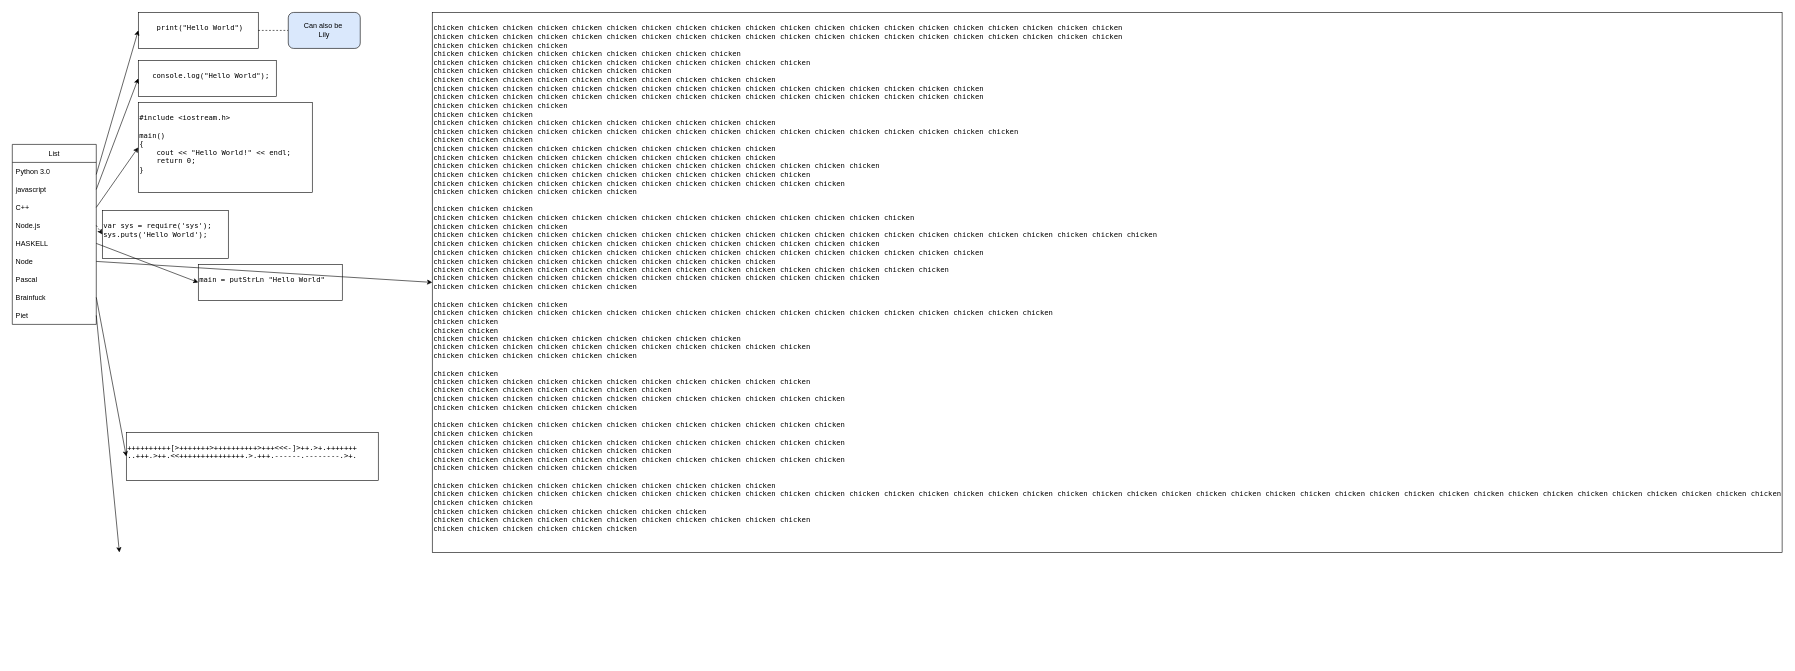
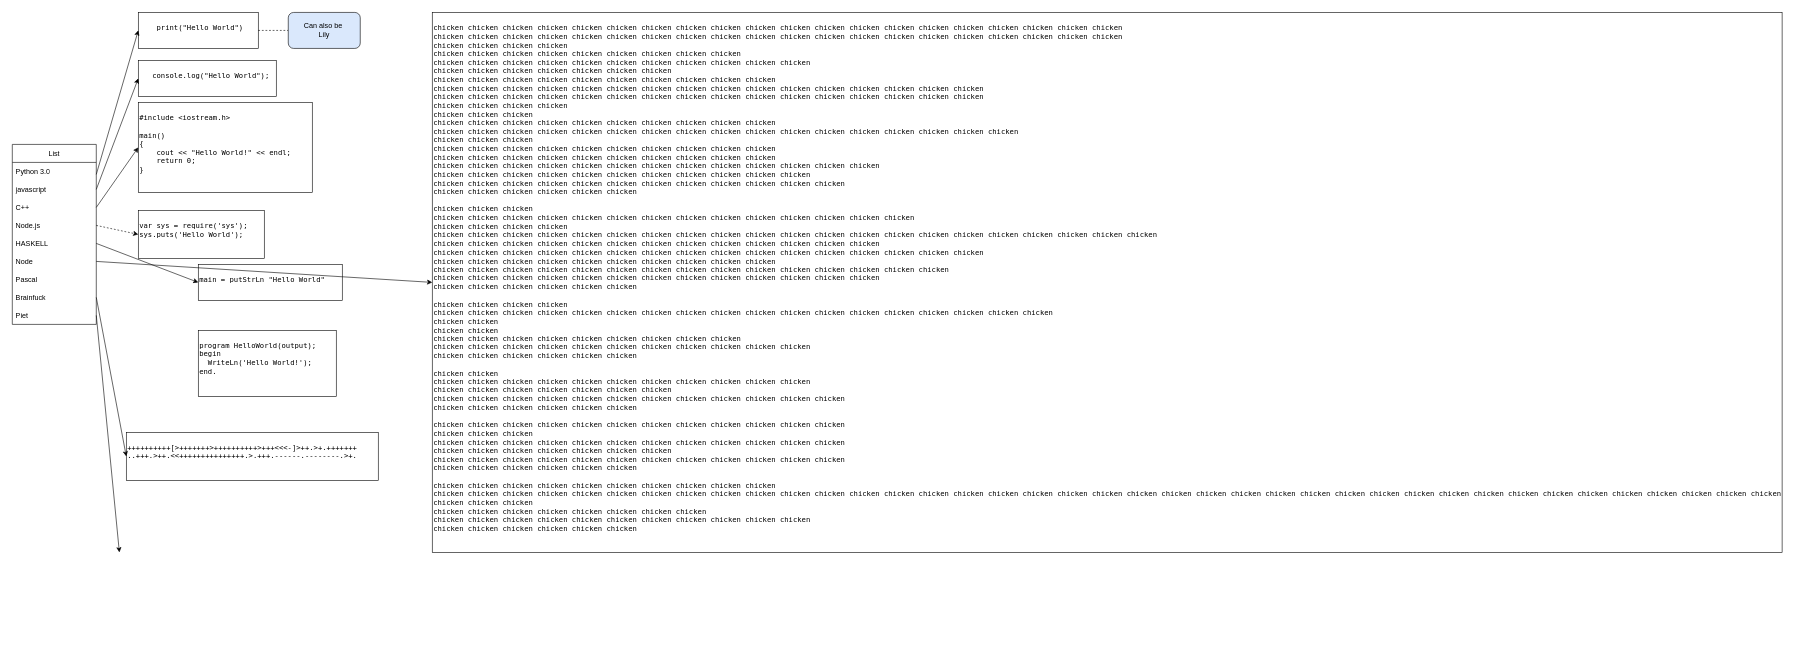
node "var sys = require('sys'); sys.puts('Hello World');": moved (165, 234) -> (201, 234)
node "program HelloWorld(output); begin WriteLn('Hello World!'); end.": added
